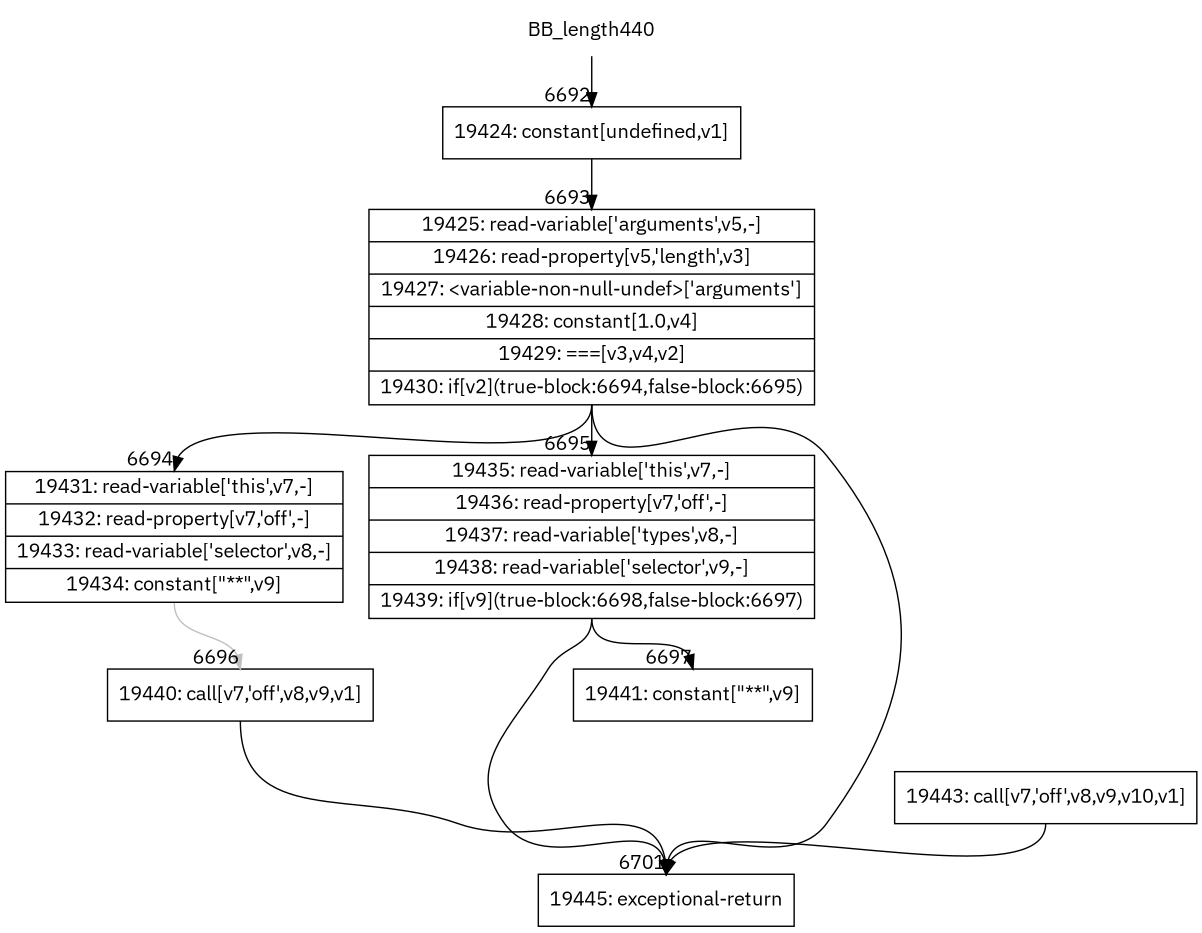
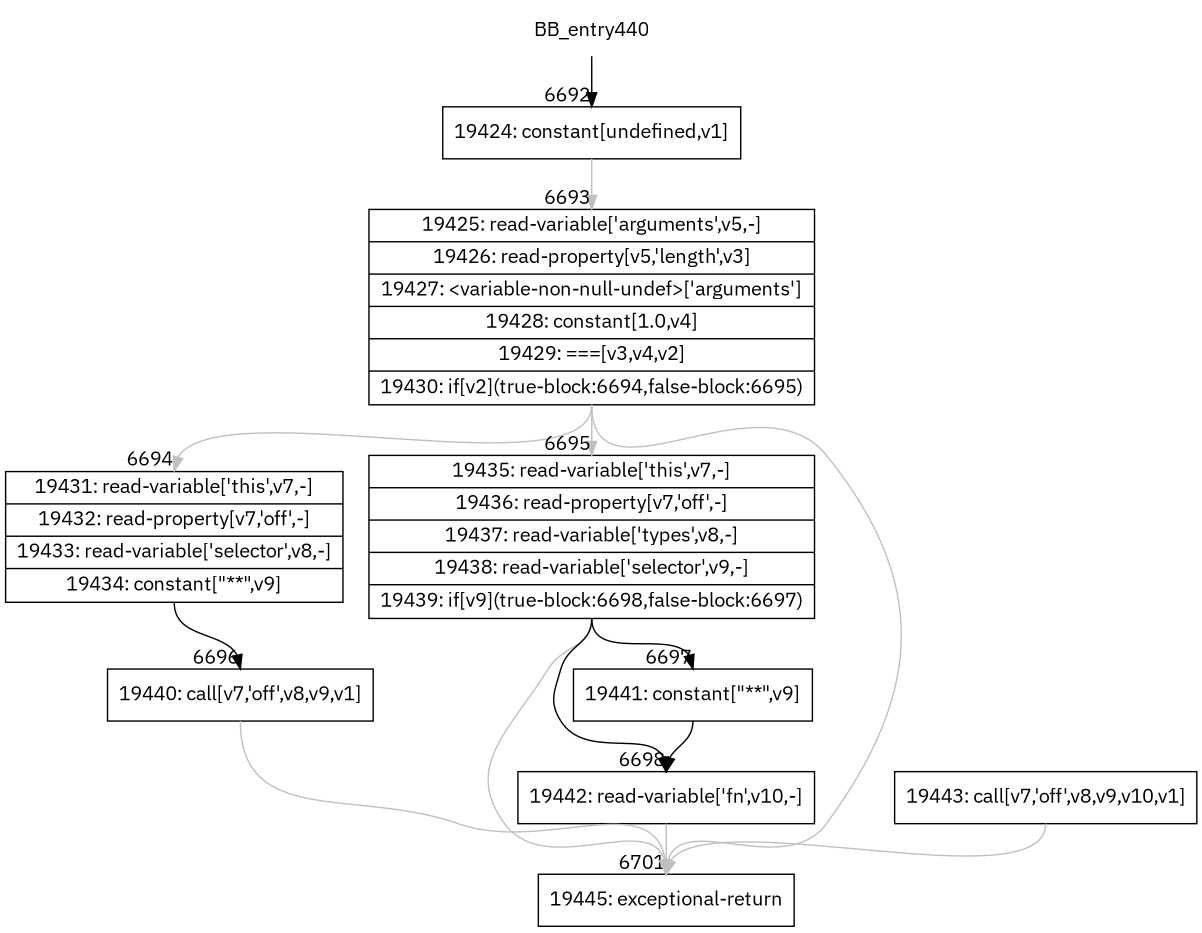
node "BB_length440": label "BB_length440" -> "BB_entry440"
edge "19424: constant[undefined,v1]" -> "19425: read-variable['arguments',v5,-]": color black -> gray
edge "19425: read-variable['arguments',v5,-]" -> "19435: read-variable['this',v7,-]": color black -> gray
edge "19425: read-variable['arguments',v5,-]" -> "19431: read-variable['this',v7,-]": color black -> gray
edge "19425: read-variable['arguments',v5,-]" -> "19445: exceptional-return": color black -> gray
edge "19431: read-variable['this',v7,-]" -> "19440: call[v7,'off',v8,v9,v1]": color gray -> black
edge "19435: read-variable['this',v7,-]" -> "19445: exceptional-return": color black -> gray
node "19442: read-variable['fn',v10,-]": added
edge "19440: call[v7,'off',v8,v9,v1]" -> "19445: exceptional-return": color black -> gray
edge "19443: call[v7,'off',v8,v9,v10,v1]" -> "19445: exceptional-return": color black -> gray
